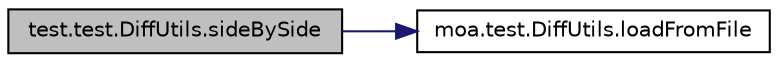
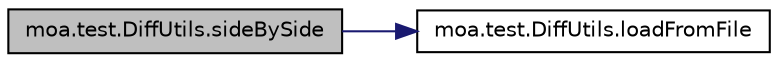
node "test.test.DiffUtils.sideBySide": label "test.test.DiffUtils.sideBySide" -> "moa.test.DiffUtils.sideBySide"
